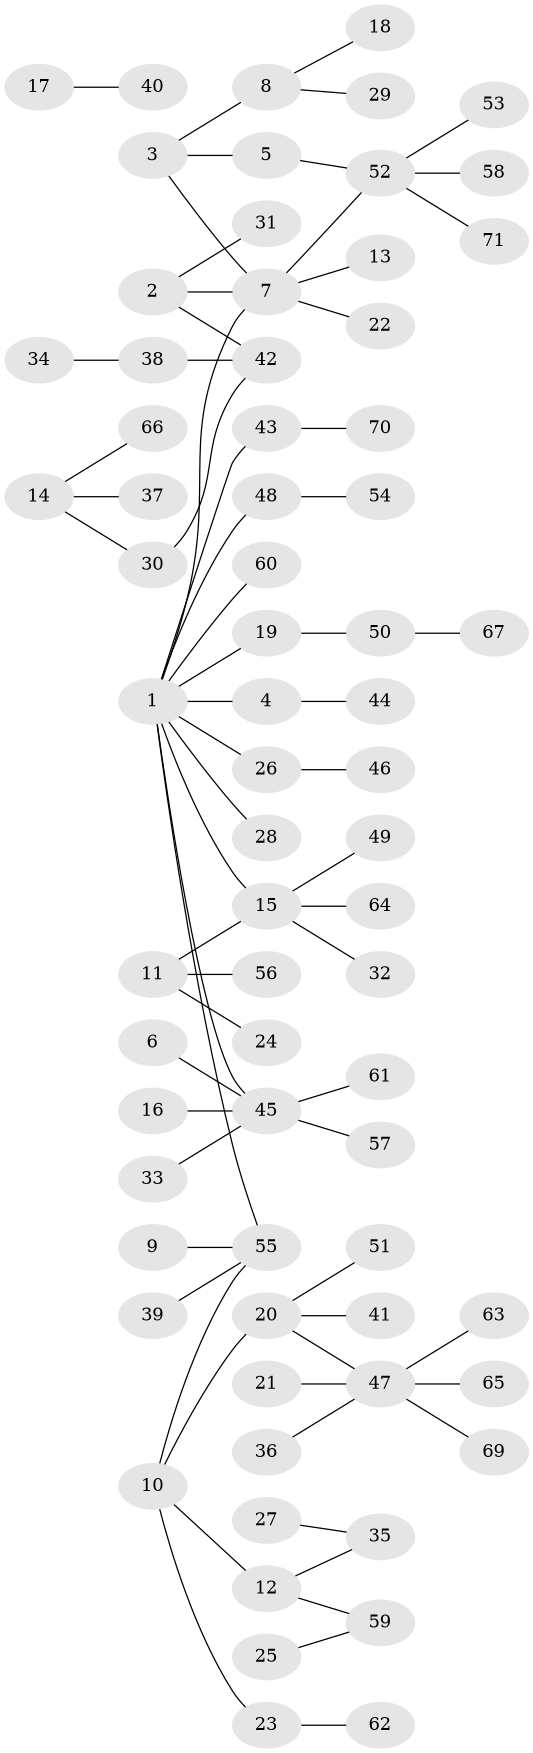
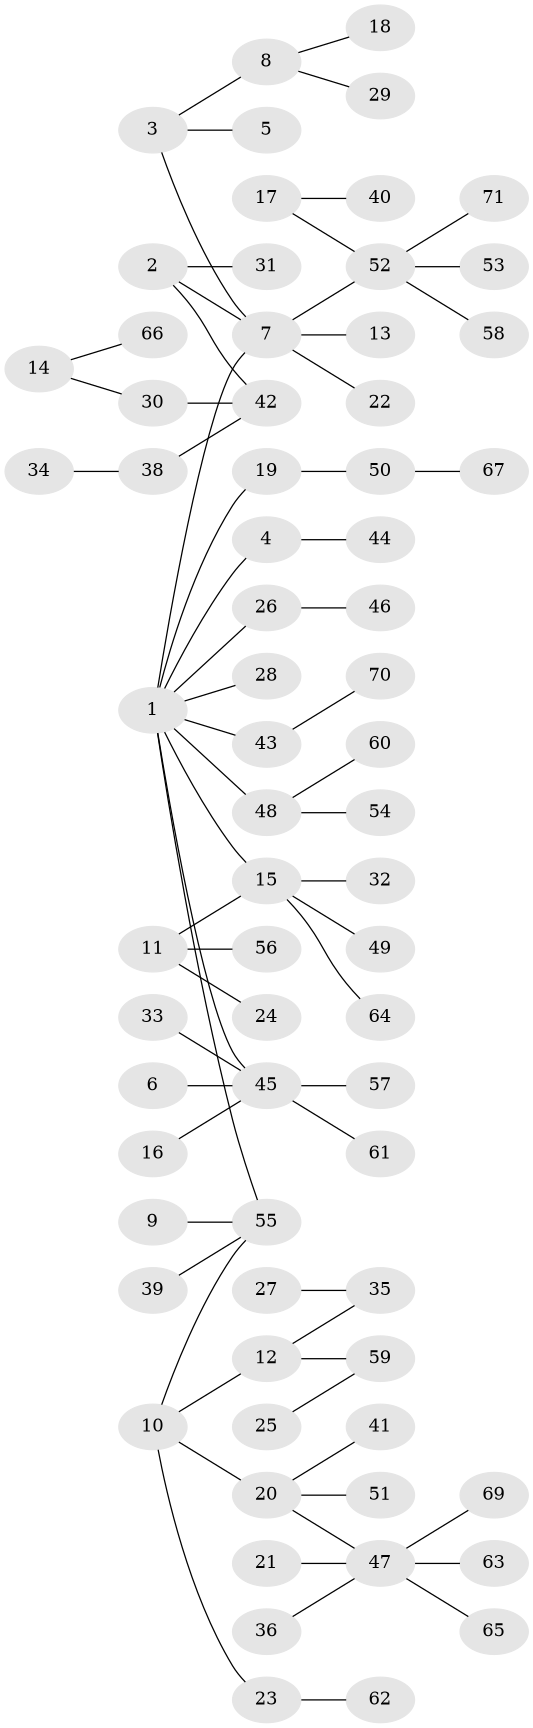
edge "5" -- "52": now "17" -- "52"
node "37": removed
edge "60" -- "1": now "60" -- "48"
